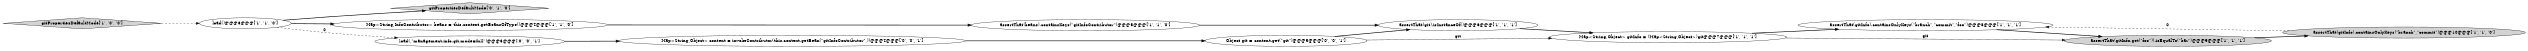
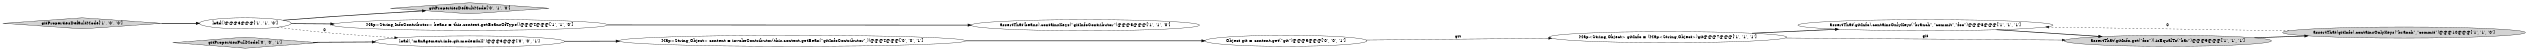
edge "gitPropertiesDefaultMode['1', '0', '0']" -> "load()@@@3@@@['1', '1', '0']": style dashed -> bold
node "assertThat(git).isInstanceOf()@@@6@@@['1', '1', '1']": removed
node "gitPropertiesFullMode['0', '0', '1']": added
